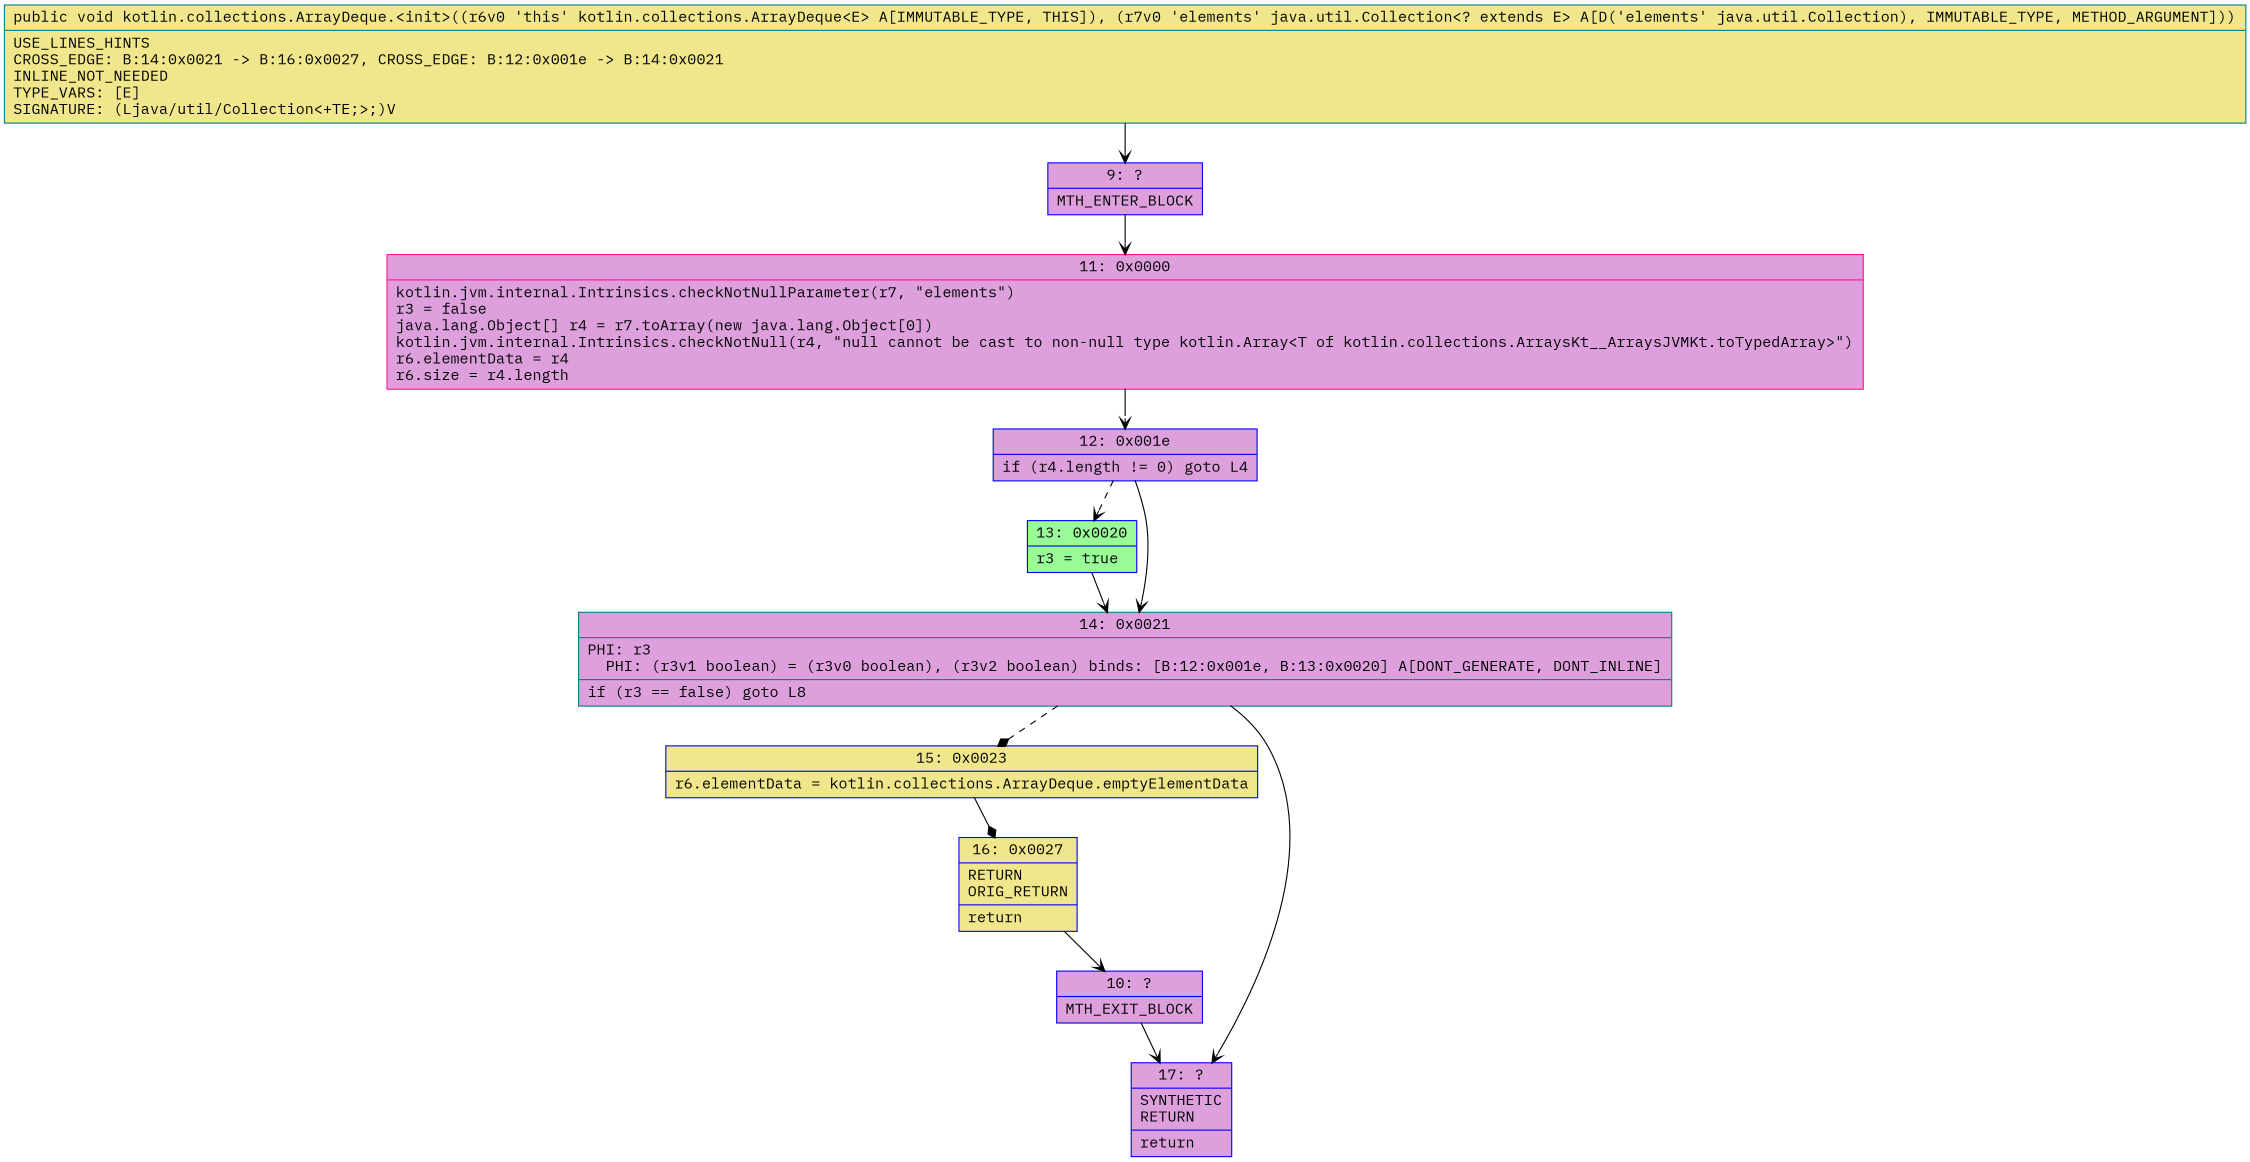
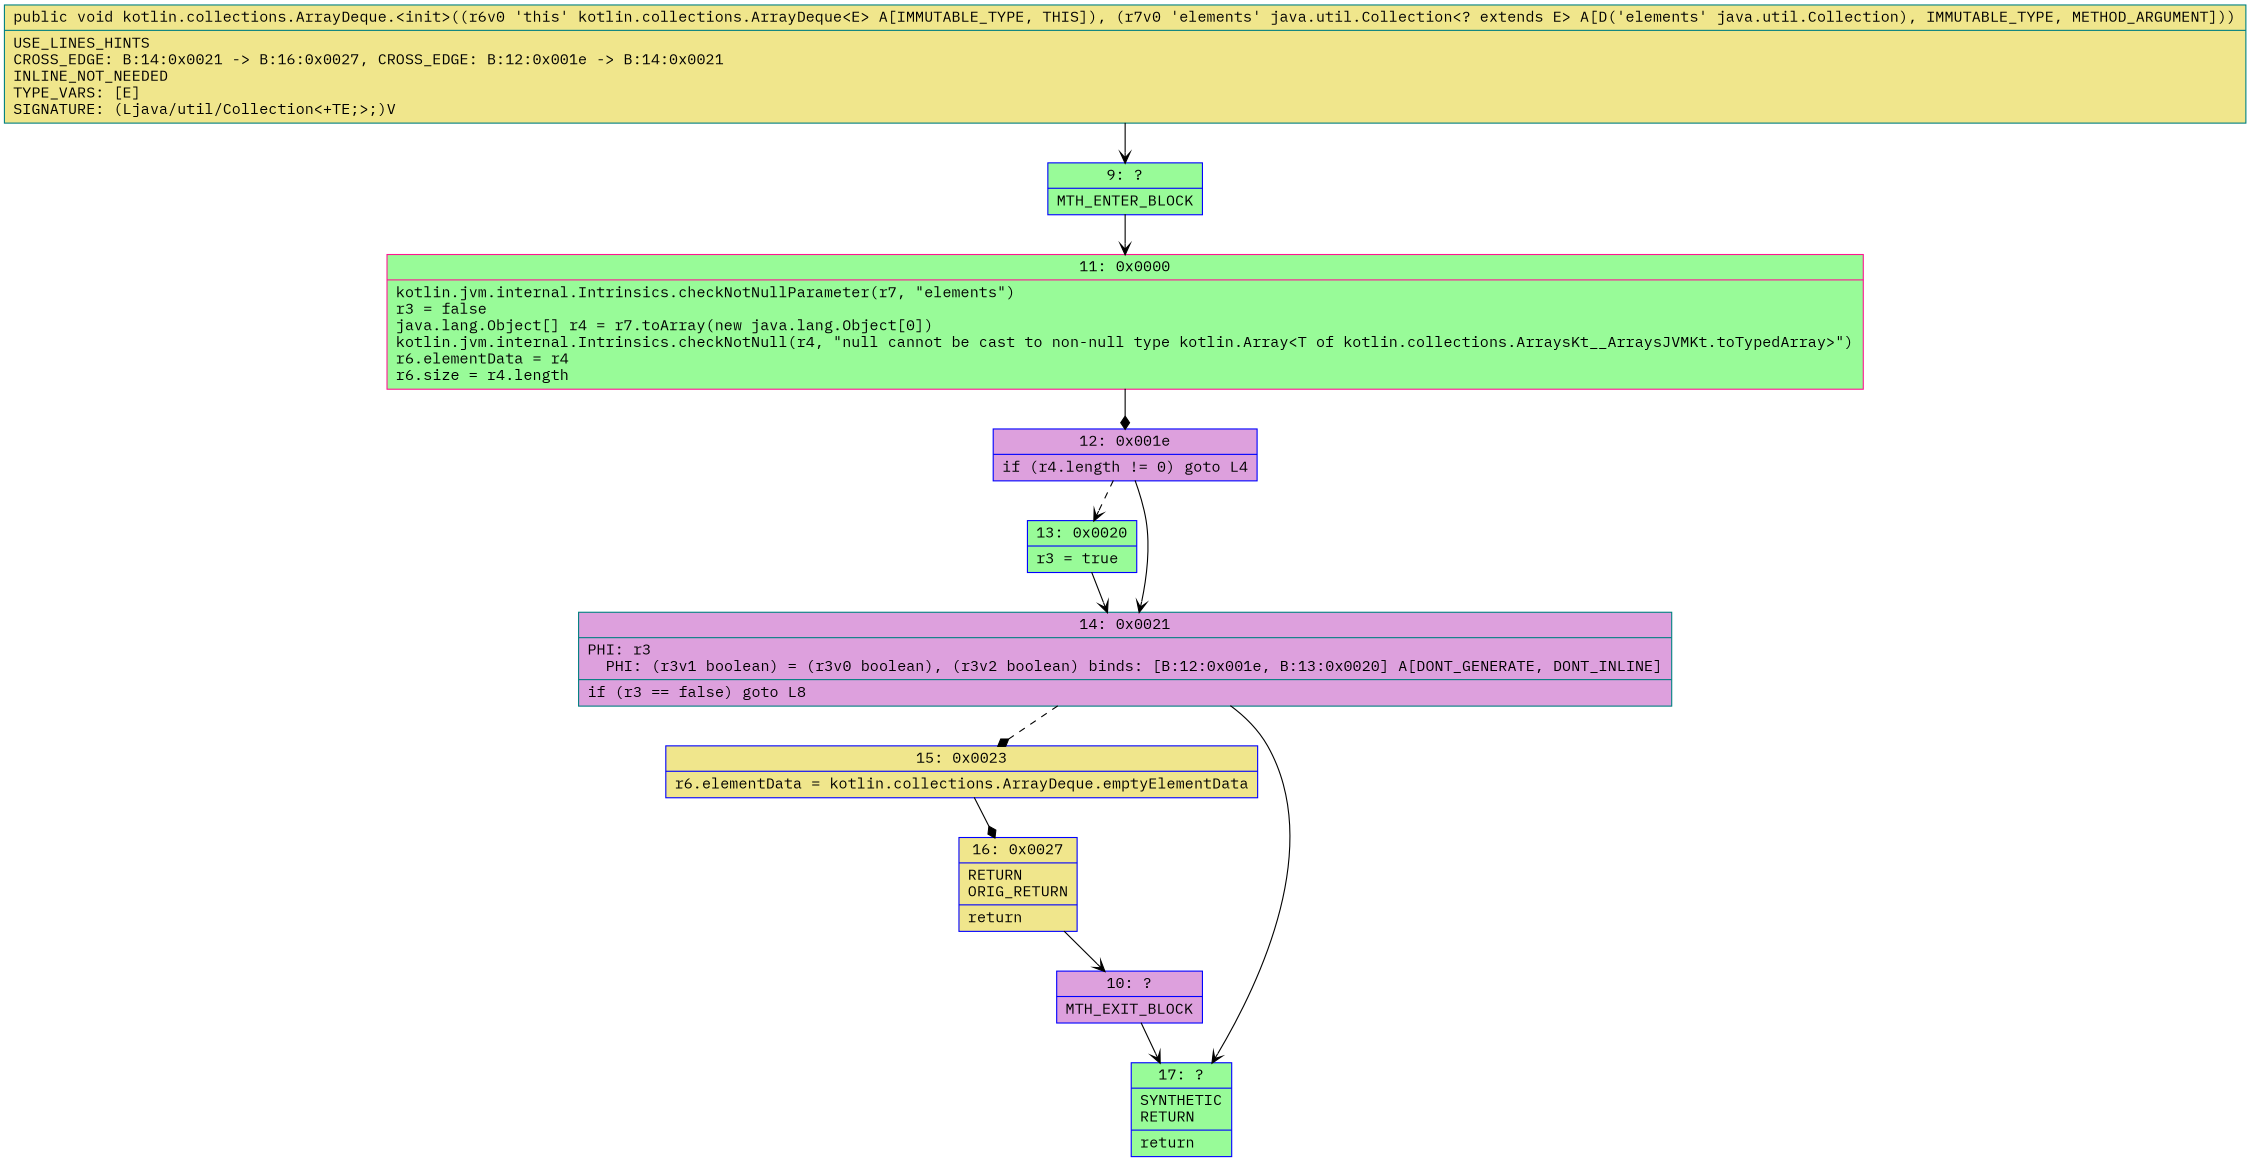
node "9: ?": fillcolor plum -> palegreen
node "11: 0x0000": fillcolor plum -> palegreen
edge "11: 0x0000" -> "12: 0x001e": arrowhead vee -> diamond
node "17: ?": fillcolor plum -> palegreen
